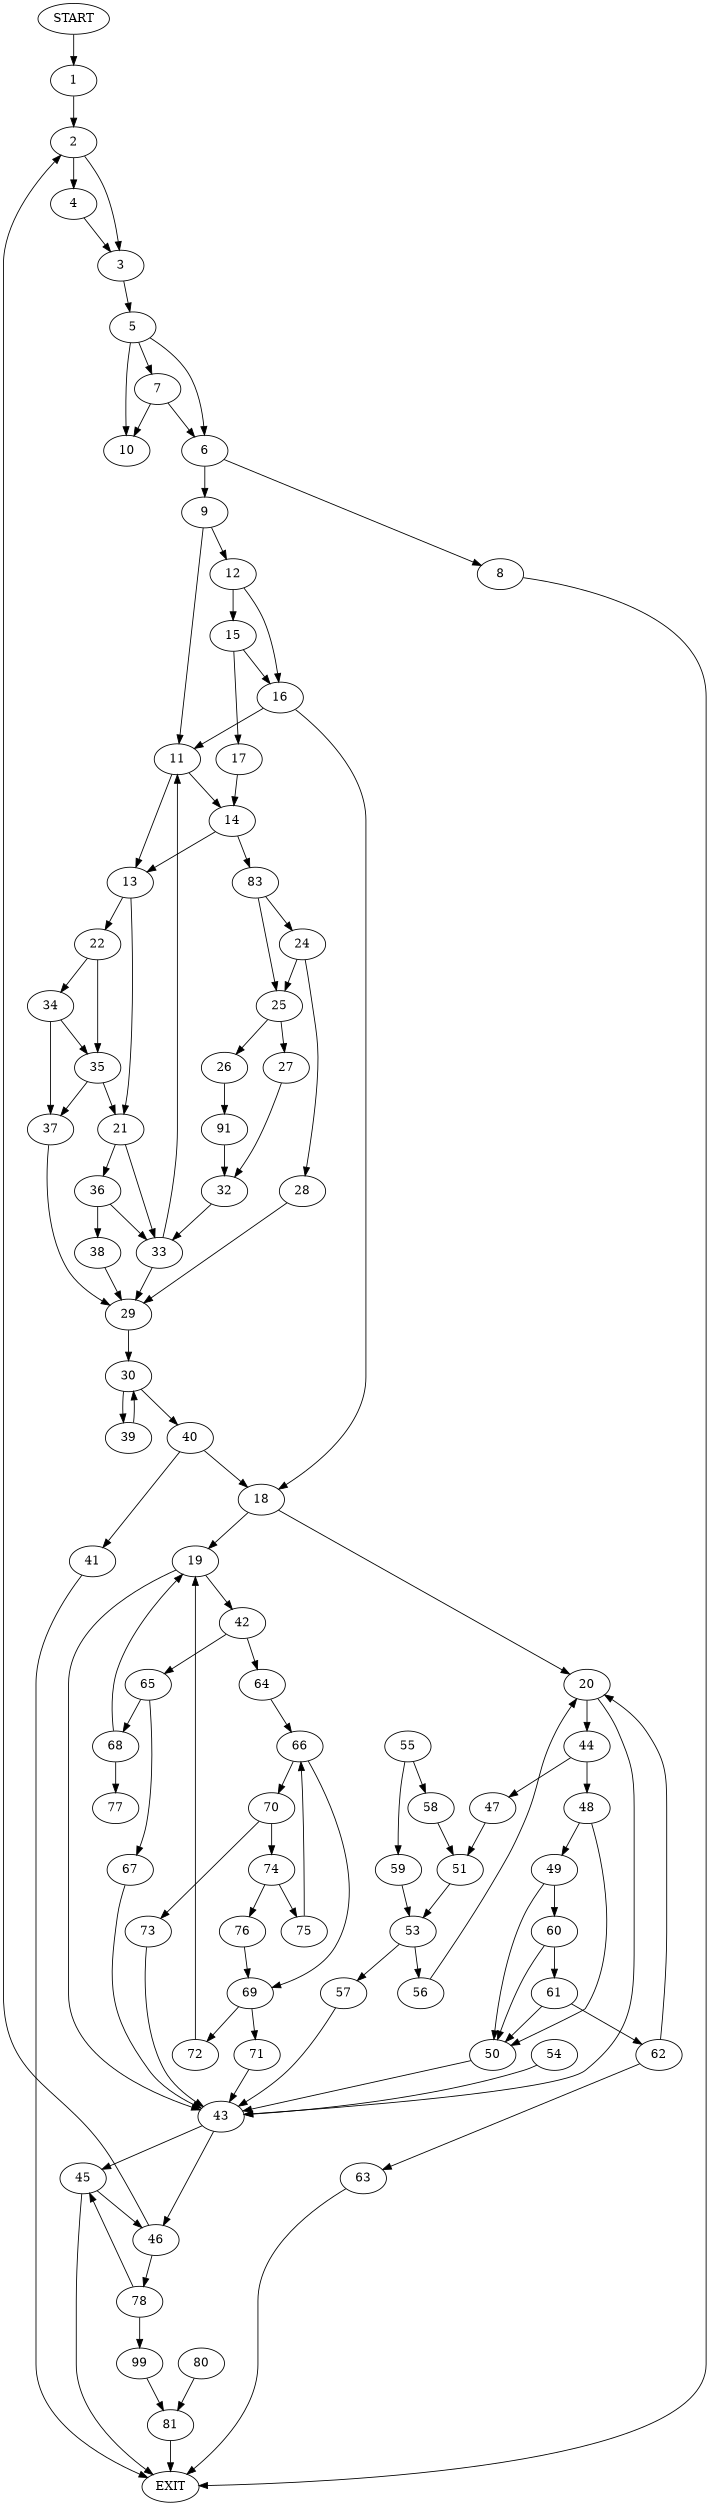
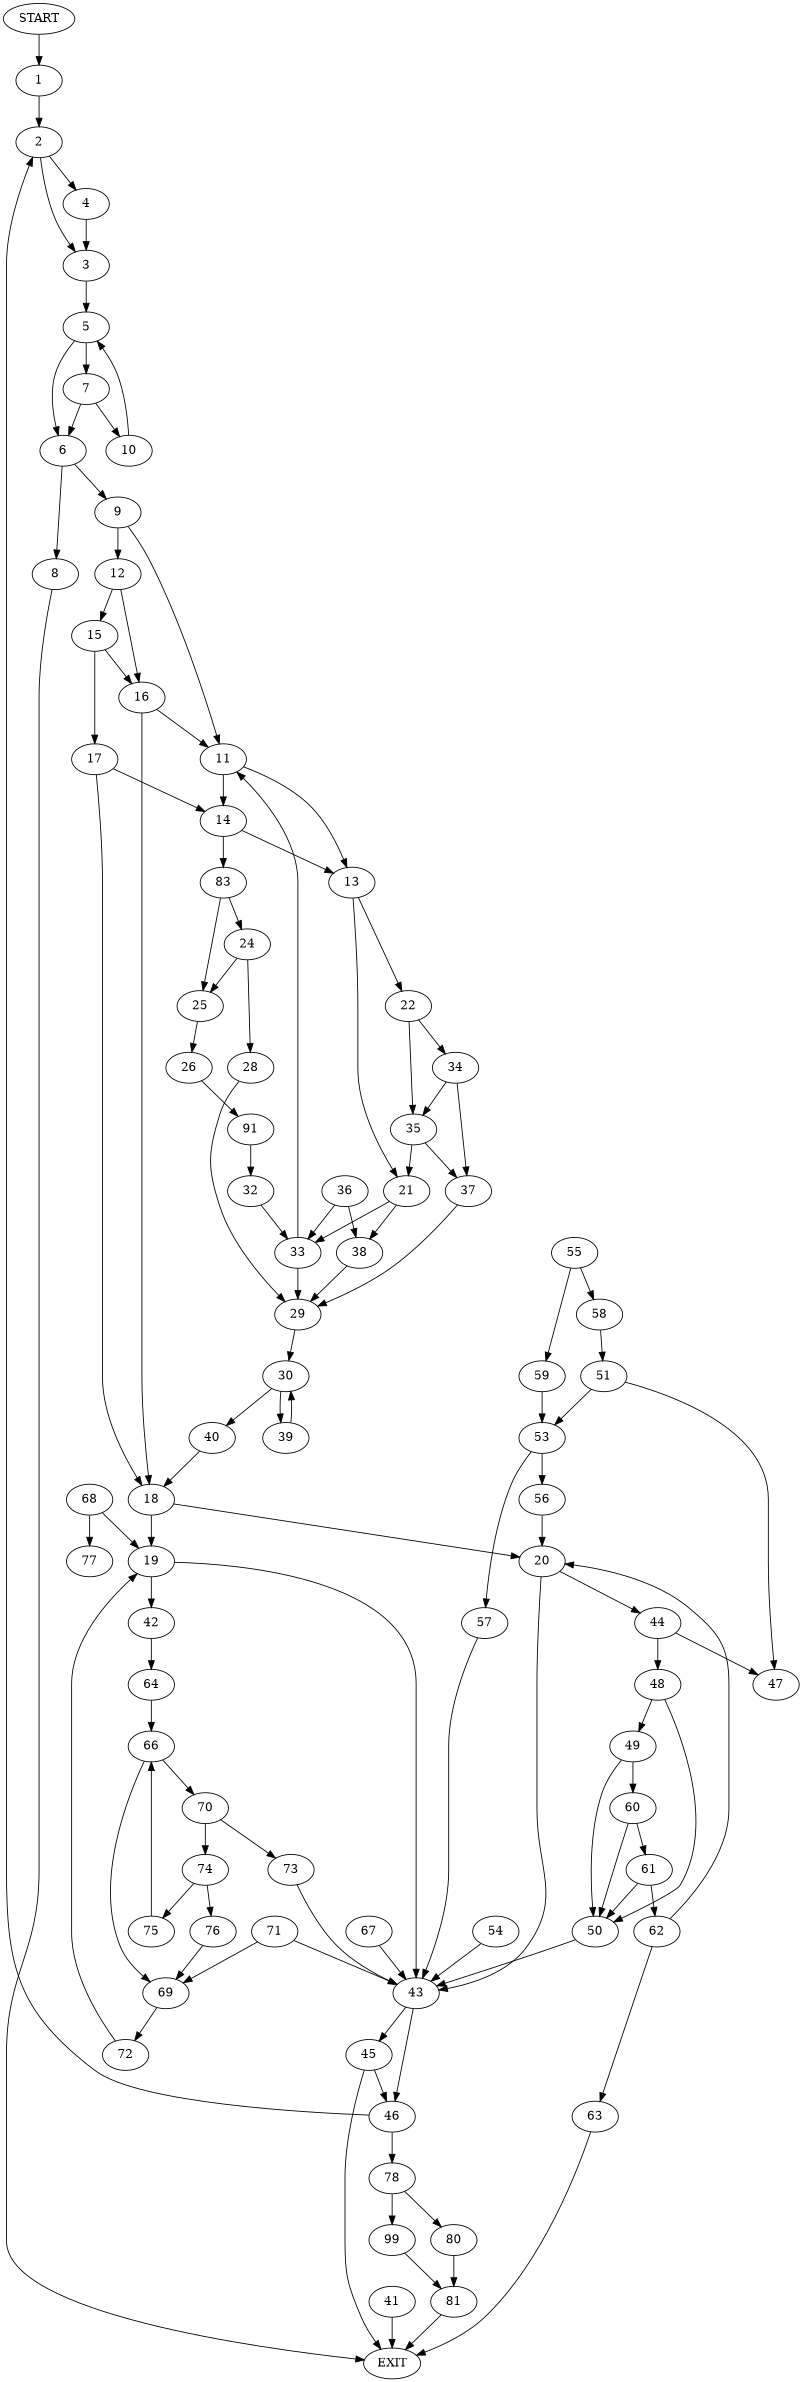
edge "5" -> "10": reversed
node "27": removed
edge "17" -> "18": added
edge "21" -> "36": now "21" -> "38"
edge "40" -> "41": removed
node "65": removed
edge "47" -> "51": reversed
edge "69" -> "71": reversed
edge "78" -> "45": now "78" -> "80"
